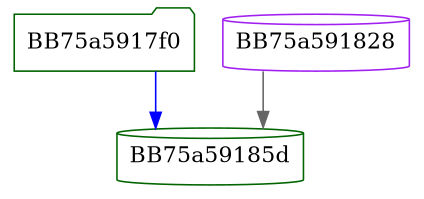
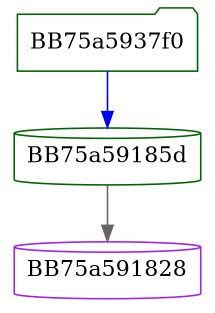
node "BB75a5917f0": label "BB75a5917f0" -> "BB75a5937f0"
edge "BB75a591828" -> "BB75a59185d": reversed
